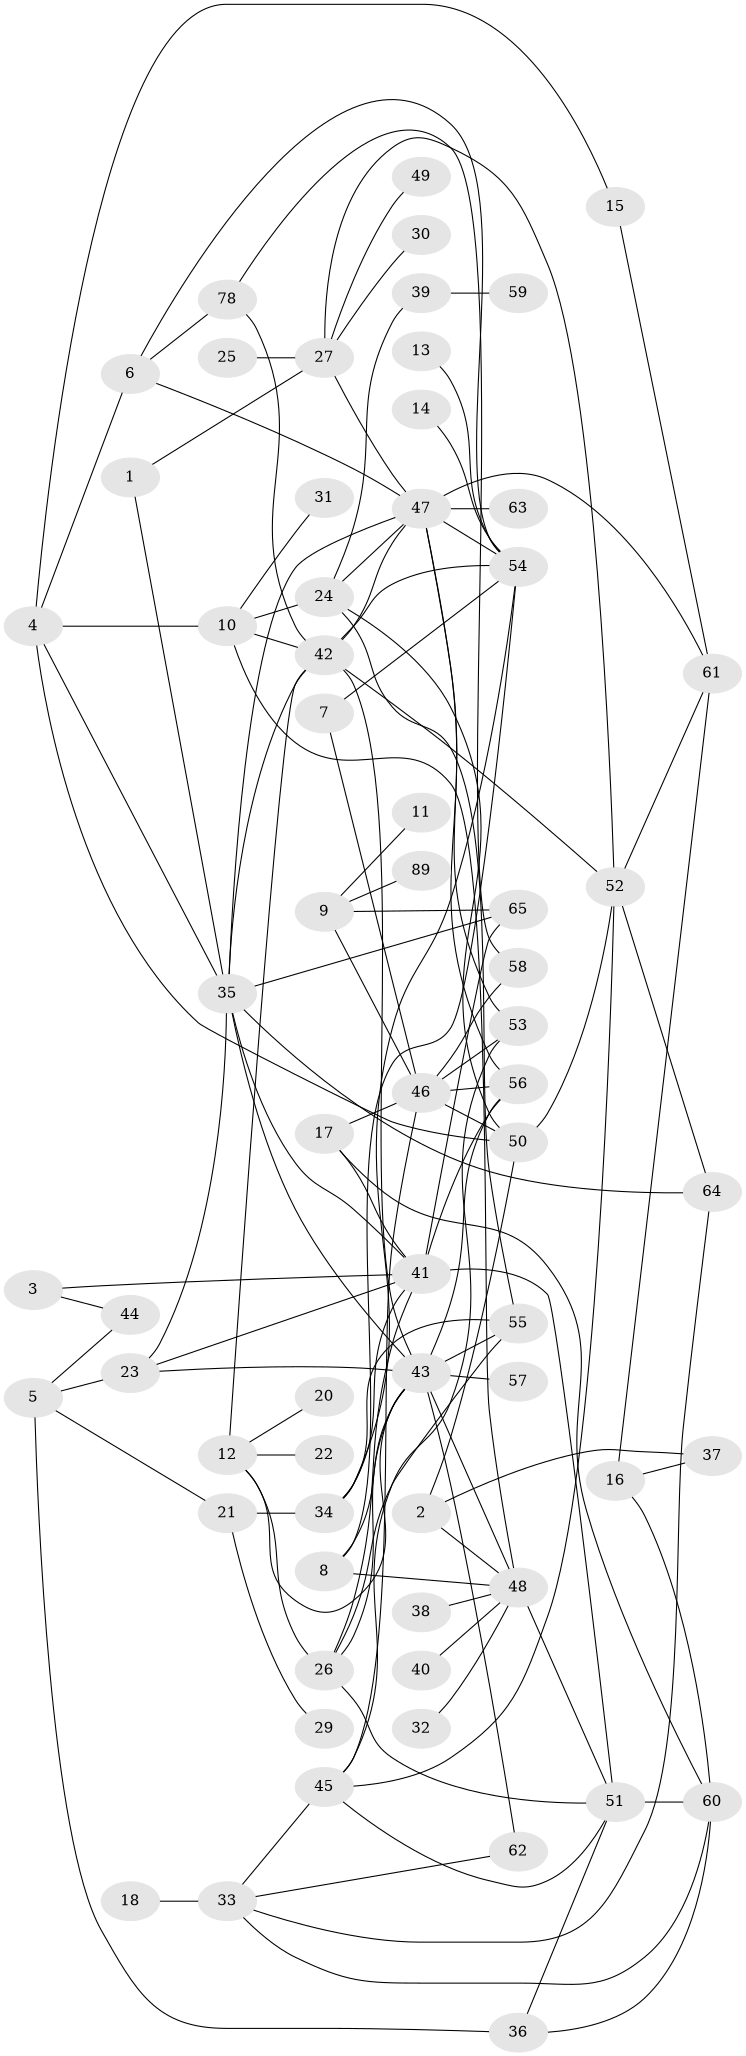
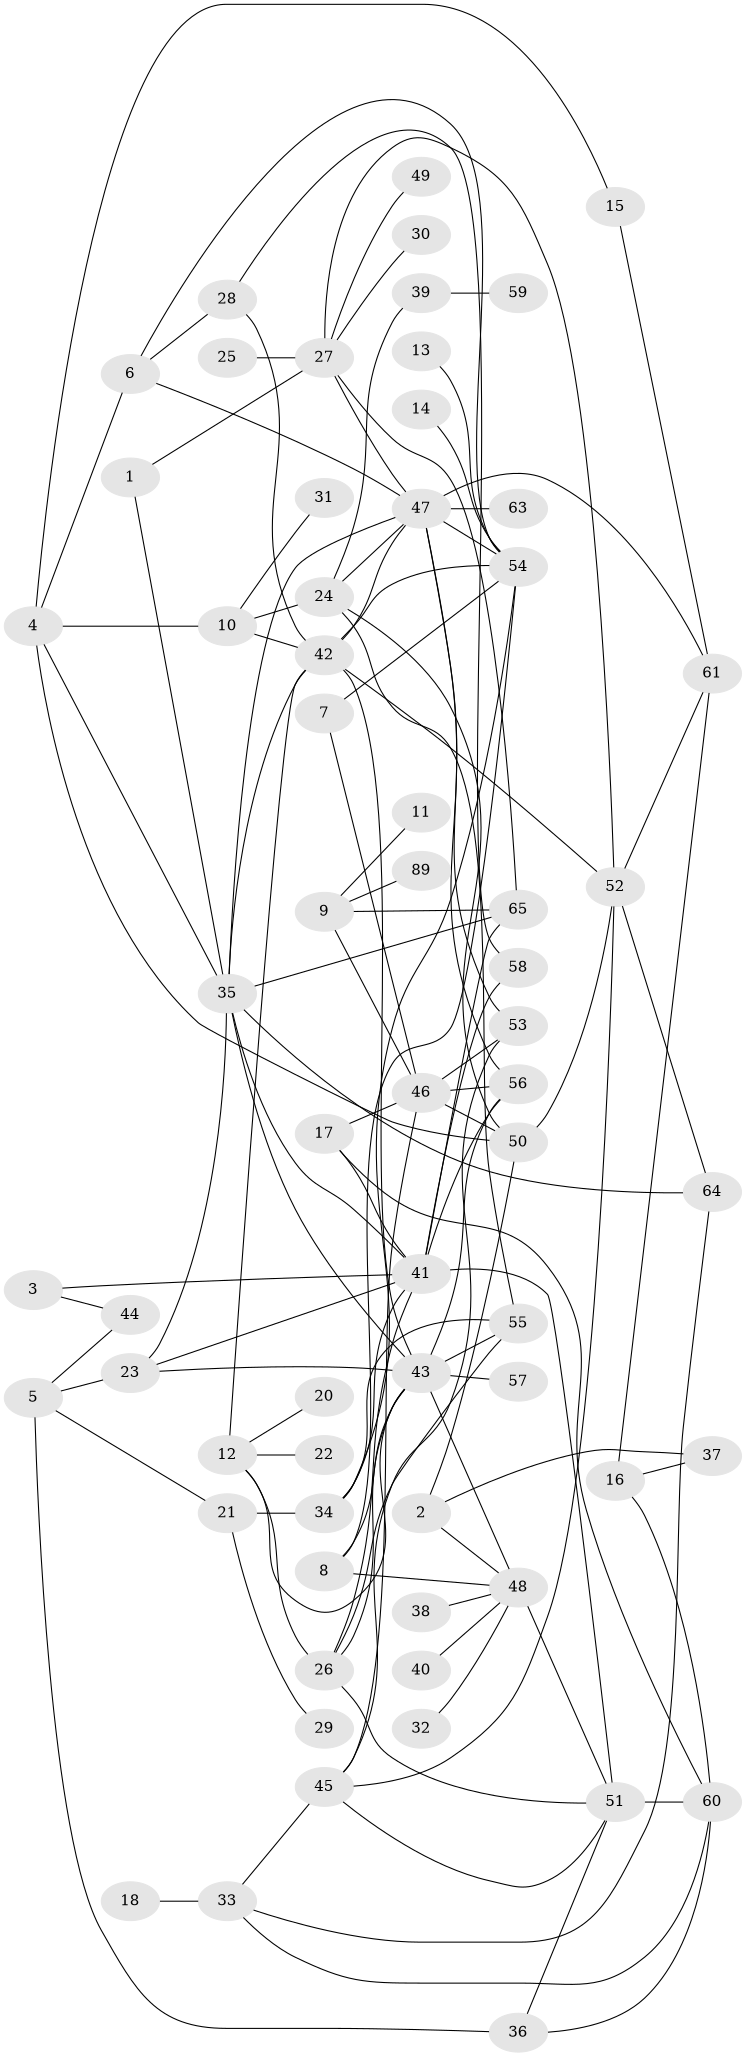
node "78": label "78" -> "28"
edge "27" -- "65": added
edge "58" -- "46": now "58" -- "41"
edge "10" -- "48": removed
node "62": removed
